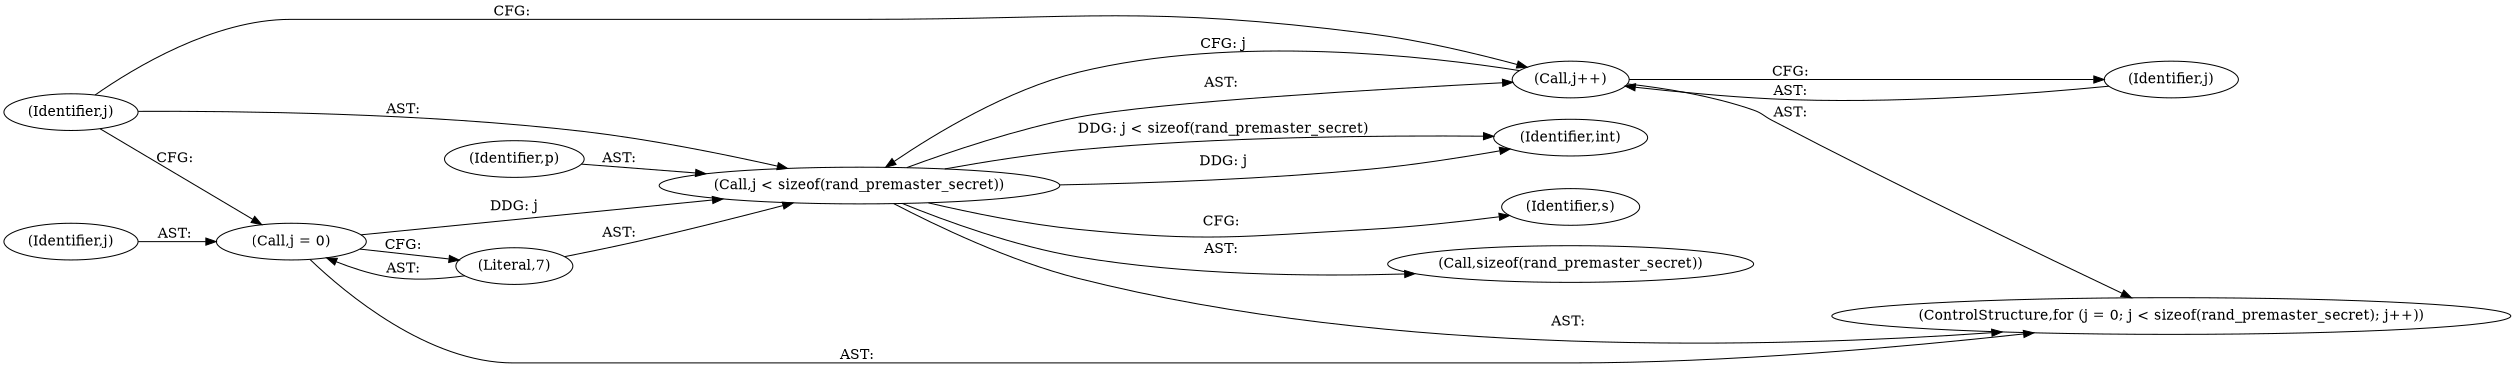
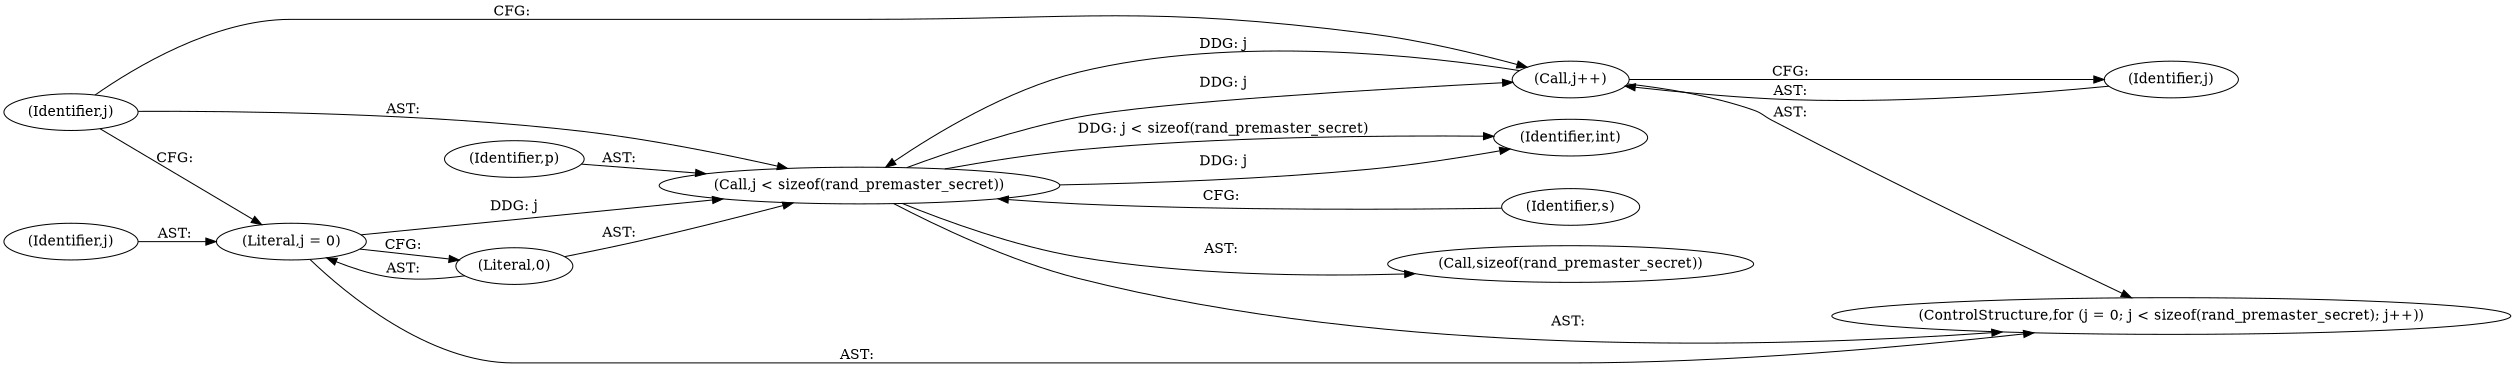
edge "(Call,j++)" -> "(Call,j < sizeof(rand_premaster_secret))": label "CFG: j" -> "DDG: j"
edge "(Call,j < sizeof(rand_premaster_secret))" -> "(Call,j++)": label "AST: " -> "DDG: j"
edge "(Call,j < sizeof(rand_premaster_secret))" -> "(Identifier,s)": reversed
node "(Call,j = 0)": label "(Call,j = 0)" -> "(Literal,j = 0)"
node "(Literal,7)": label "(Literal,7)" -> "(Literal,0)"
